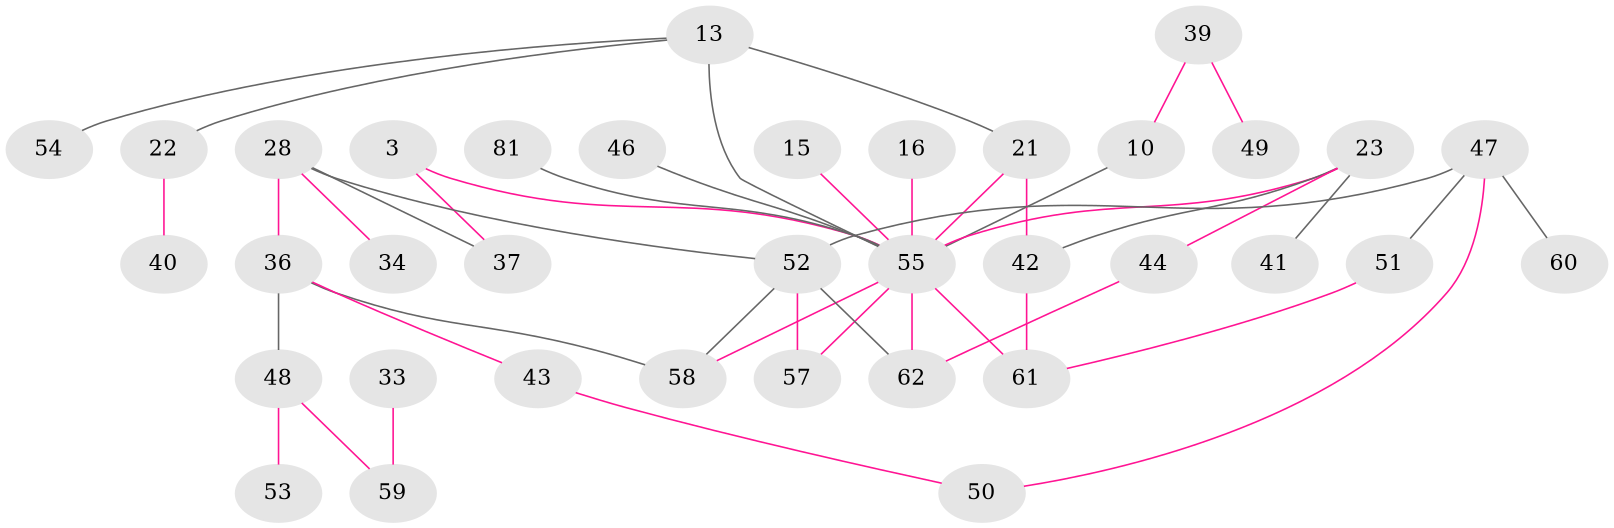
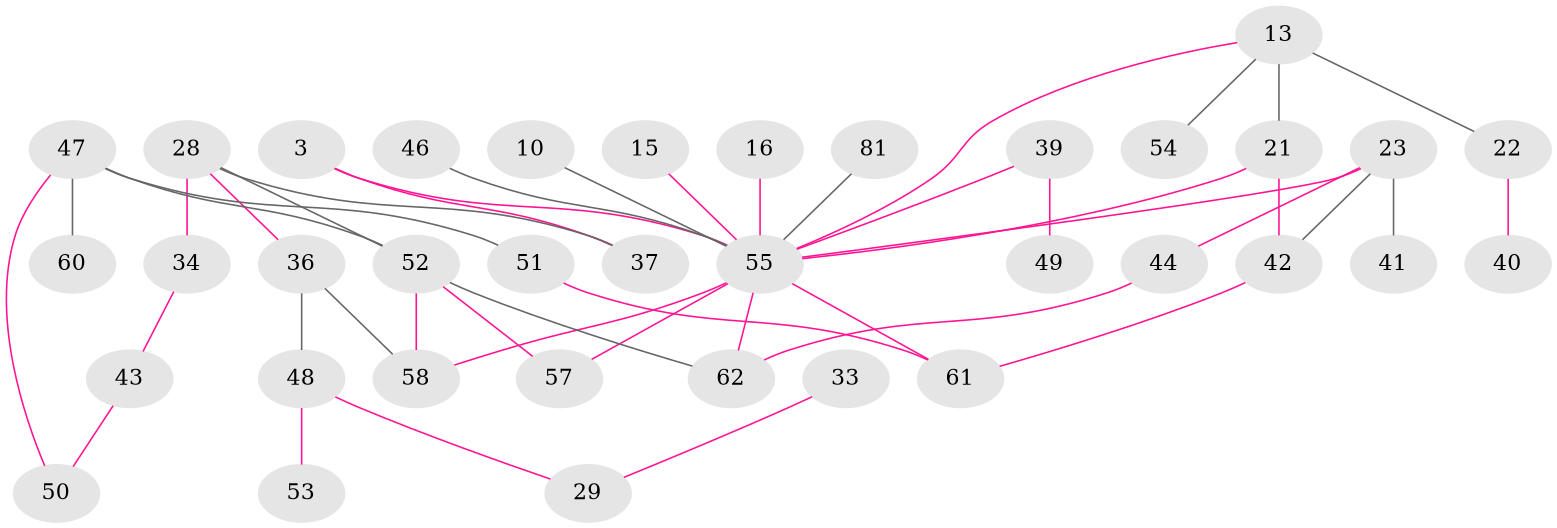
edge "39" -- "10": now "39" -- "55"
edge "13" -- "55": color gray40 -> deeppink
edge "52" -- "58": color gray40 -> deeppink
edge "36" -- "43": now "34" -- "43"
node "59": label "59" -> "29"
